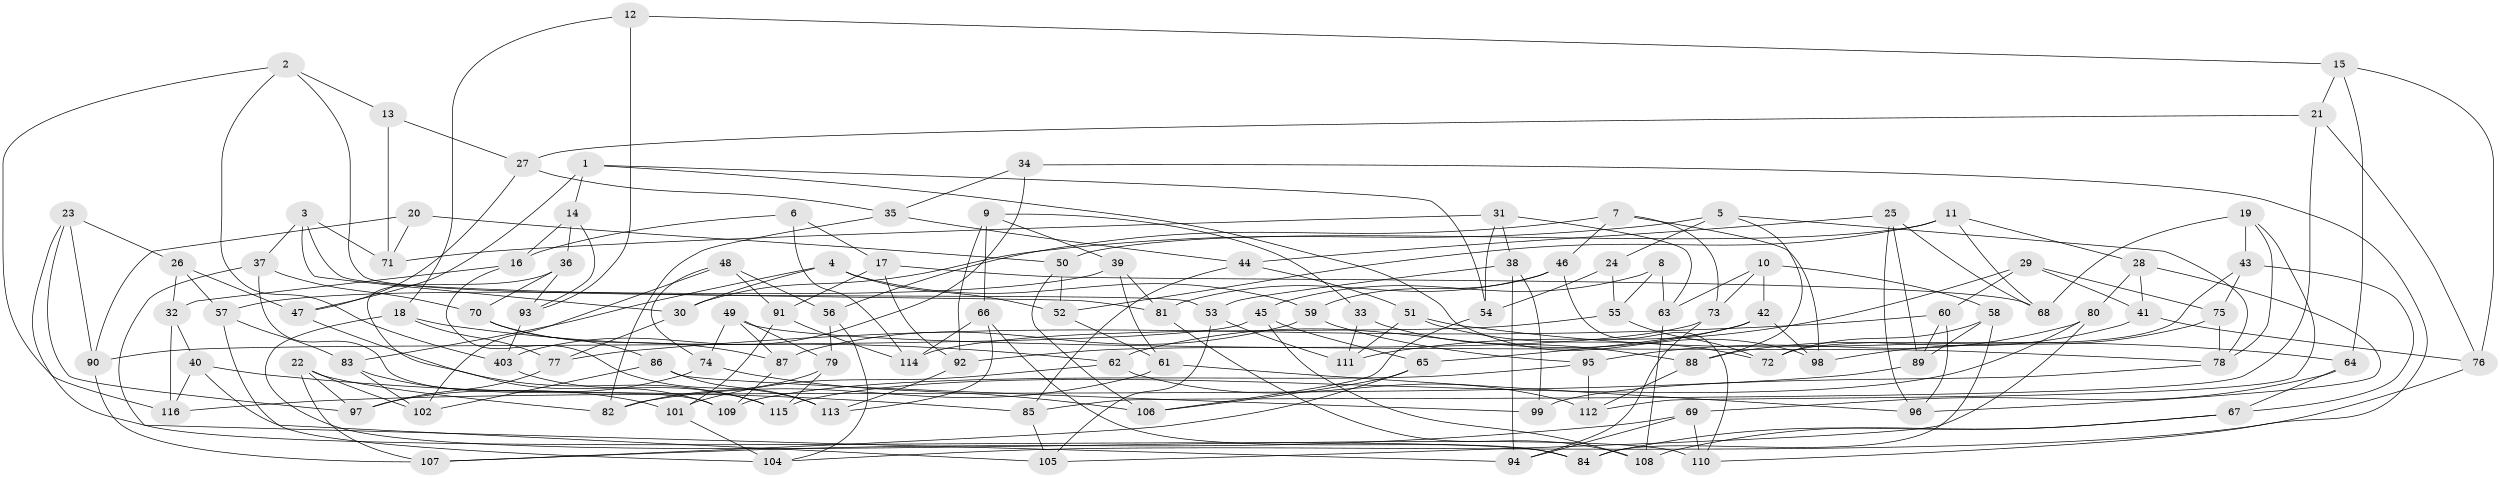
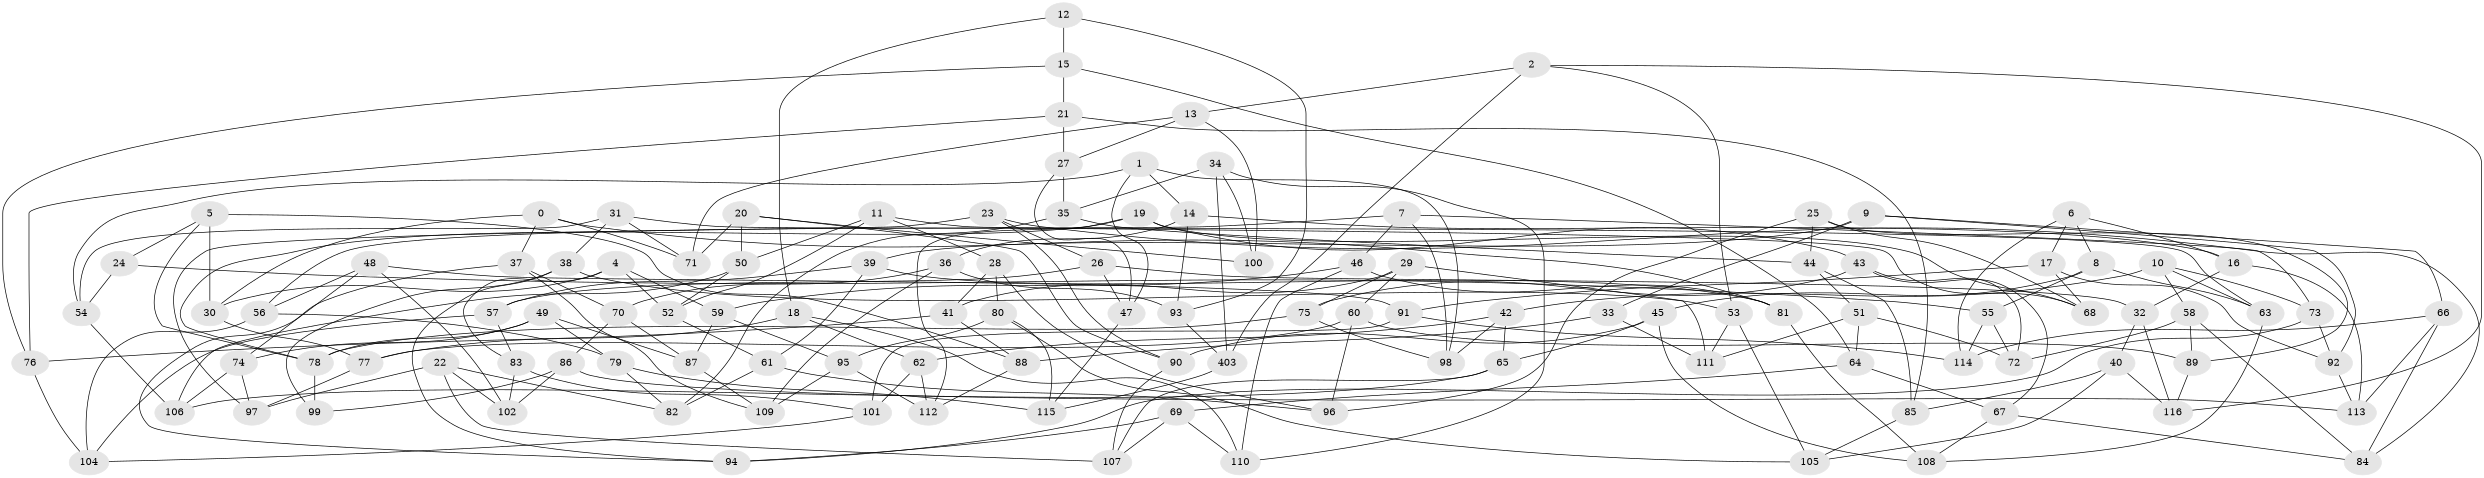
node "3": label "3" -> "0"
edge "6" -- "8": added
node "100": added
